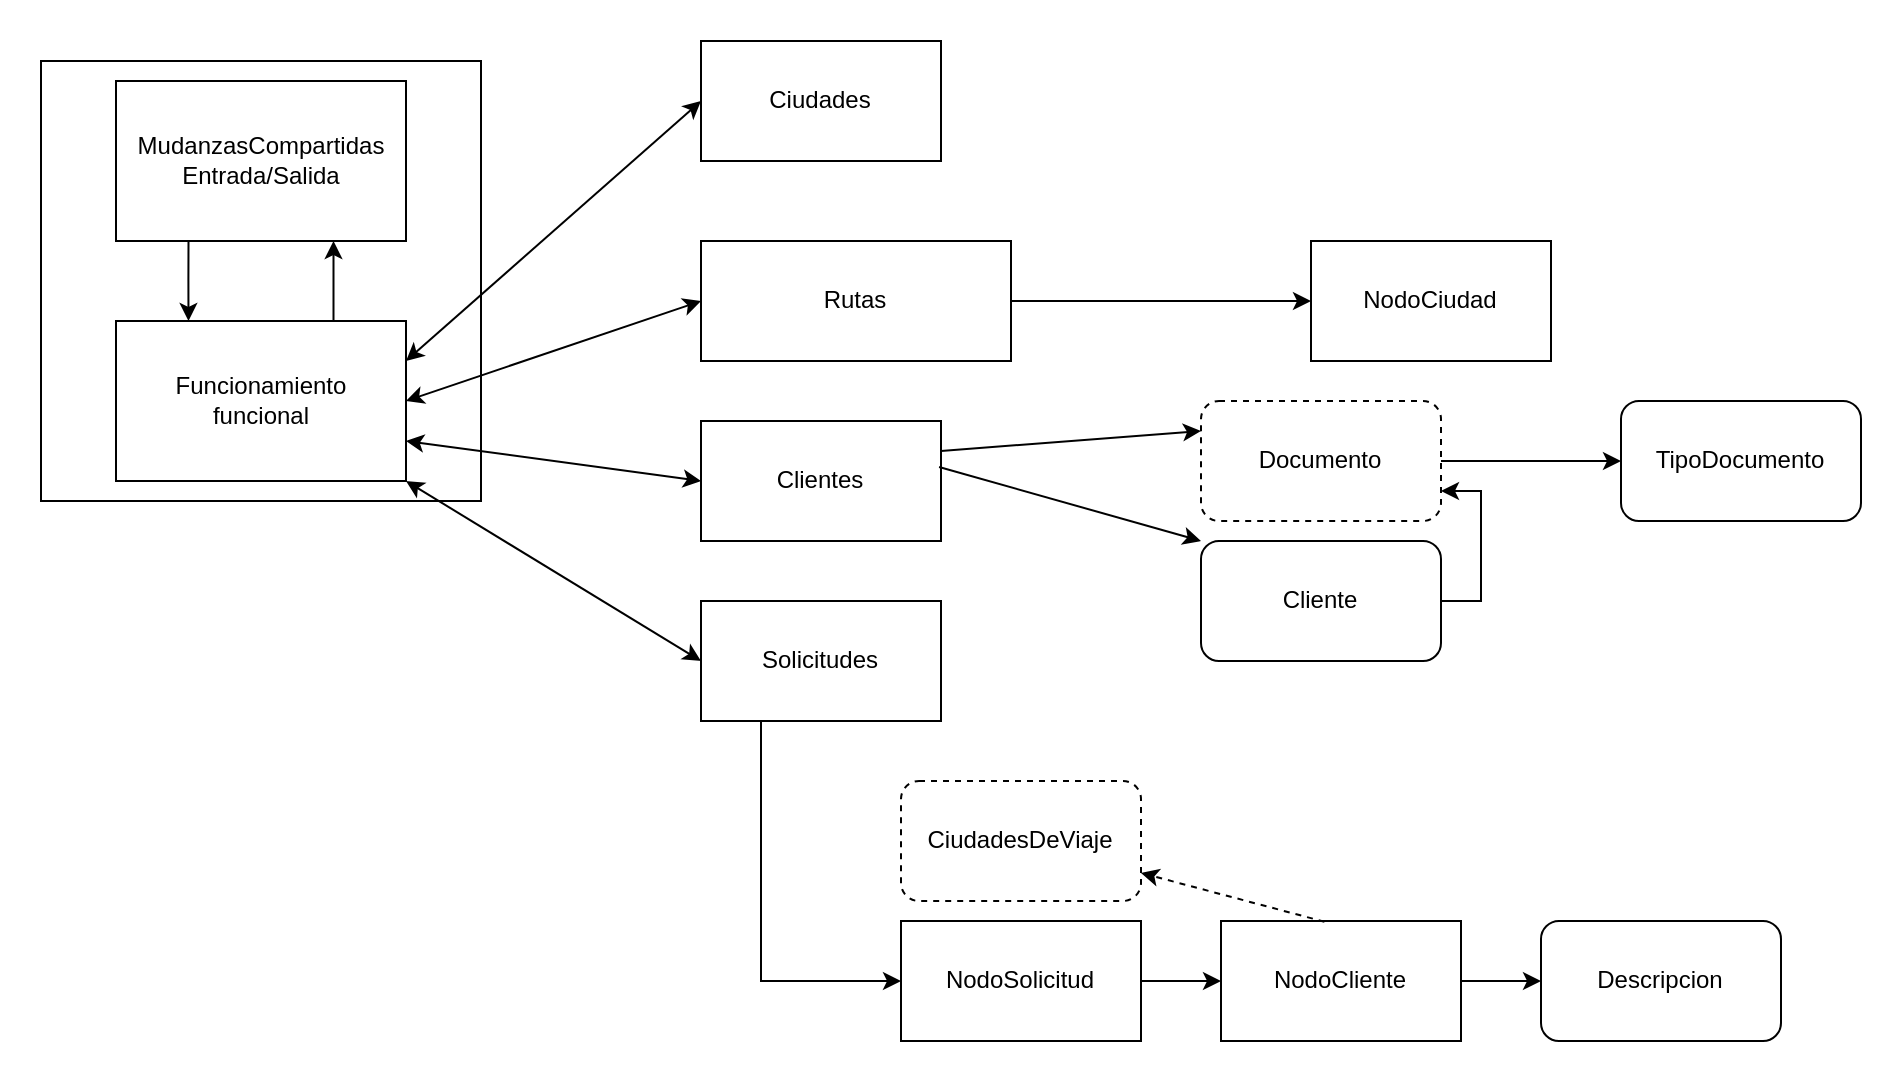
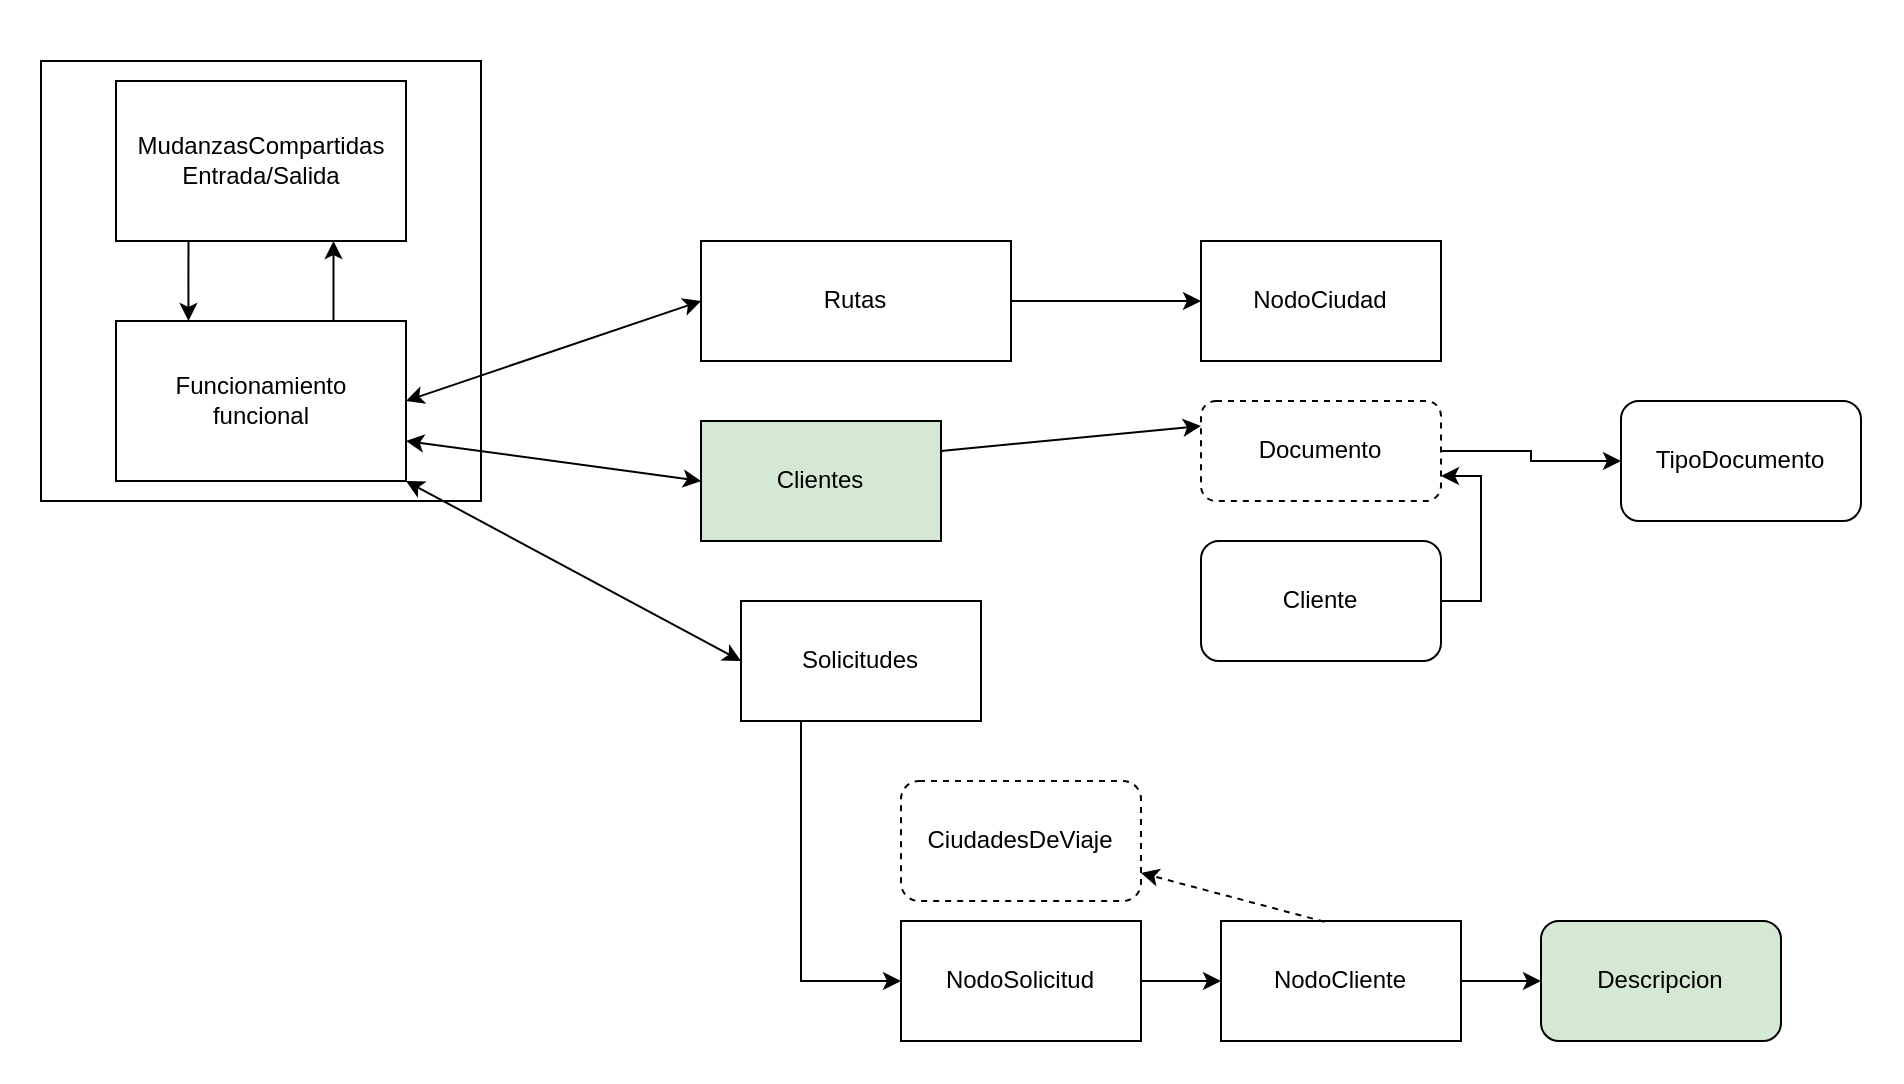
node "Ciudades": removed
edge "Ciudades" -- "Funcionamiento funcional": removed
node "NodoCiudad": moved (1431, 301) -> (1321, 301)
node "Documento": size 240x120 -> 240x100
node "Clientes": fillcolor #ffffff -> #d5e8d4
edge "Clientes" -> "Cliente": removed
node "Solicitudes": moved (821, 661) -> (861, 661)
node "Descripcion": fillcolor #ffffff -> #d5e8d4
